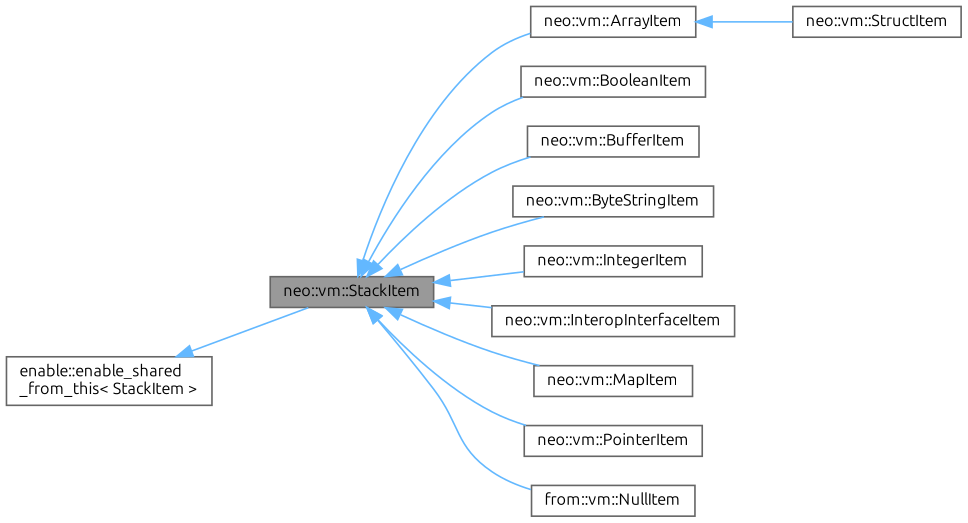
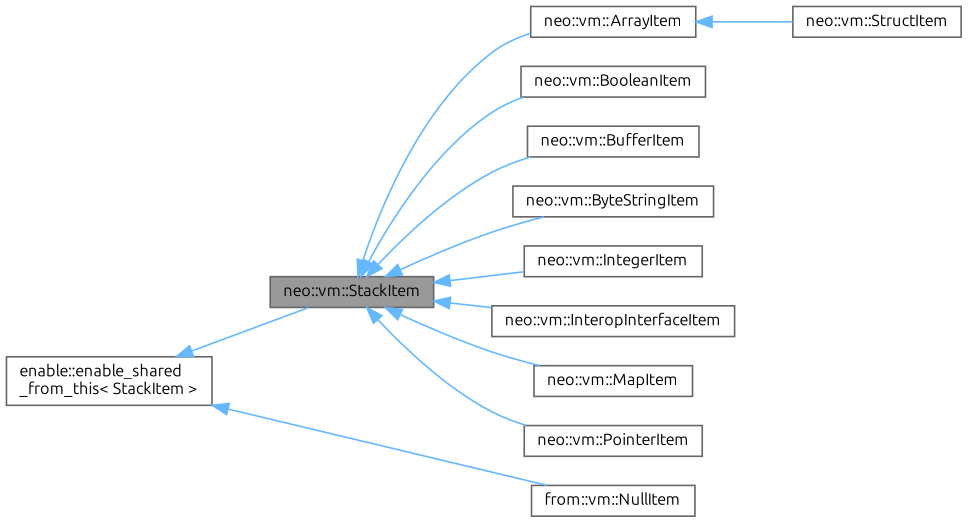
edge "from::vm::NullItem" -> "neo::vm::StackItem": now "from::vm::NullItem" -> "enable::enable_shared _from_this< StackItem >"
